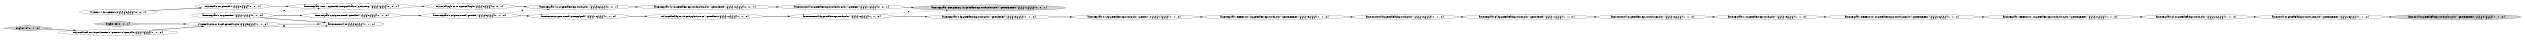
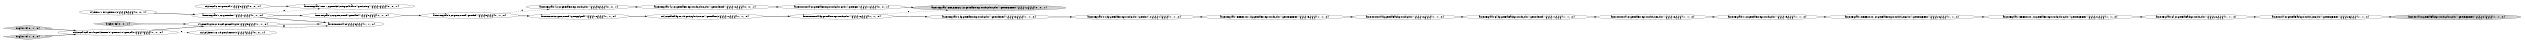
node "XSSFCellStyle cs = c.getCellStyle()@@@8@@@['0', '0', '1']": removed
edge "XSSFRow r = s.getRow(2)@@@5@@@['0', '0', '1']" -> "XSSFCell c = r.getCell(1)@@@6@@@['0', '0', '1']": now "XSSFRow r = s.getRow(2)@@@5@@@['0', '0', '1']" -> "assertEquals(1,cs.getIndex())@@@7@@@['1', '1', '0']"
node "XSSFSheet s = wb.getSheetAt(0)@@@4@@@['0', '0', '1']": added
node "bug48779['1', '0', '0']": added
